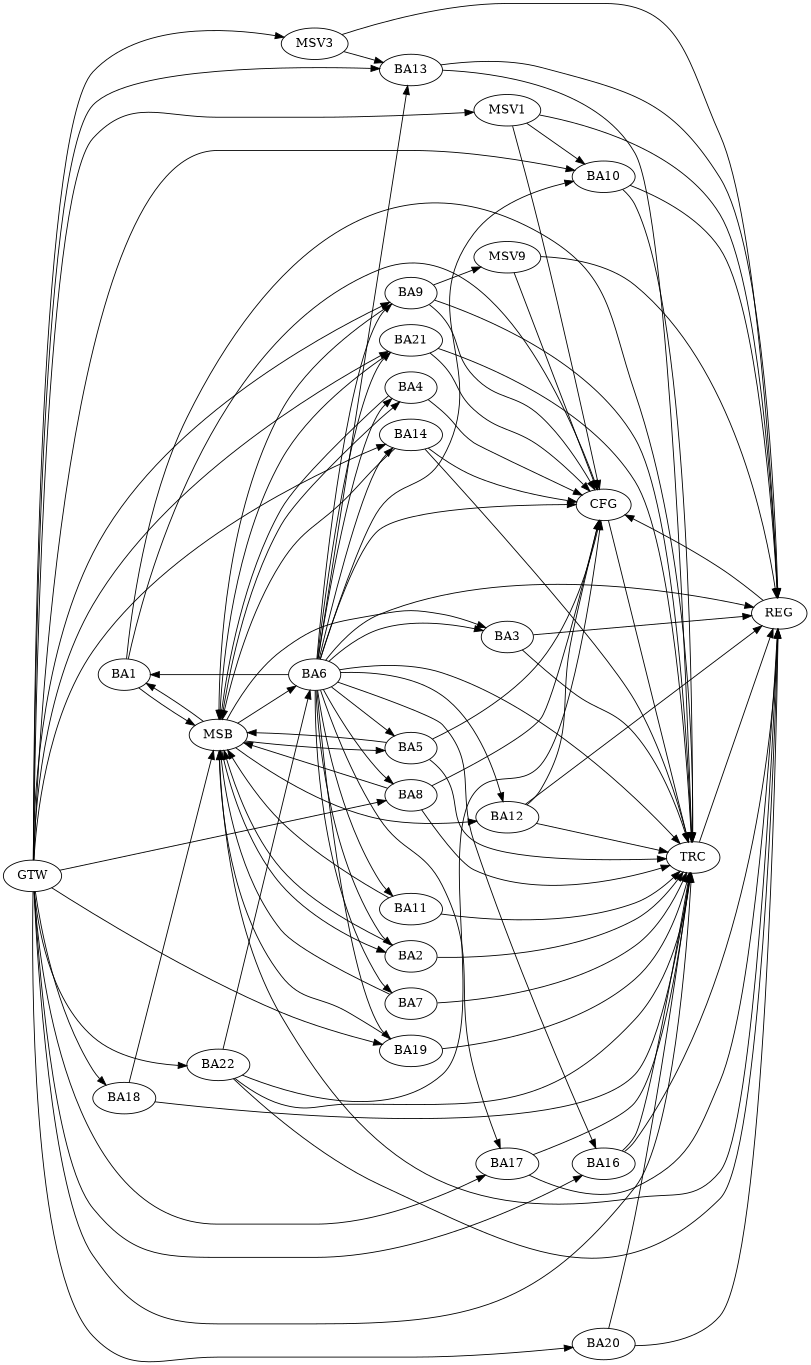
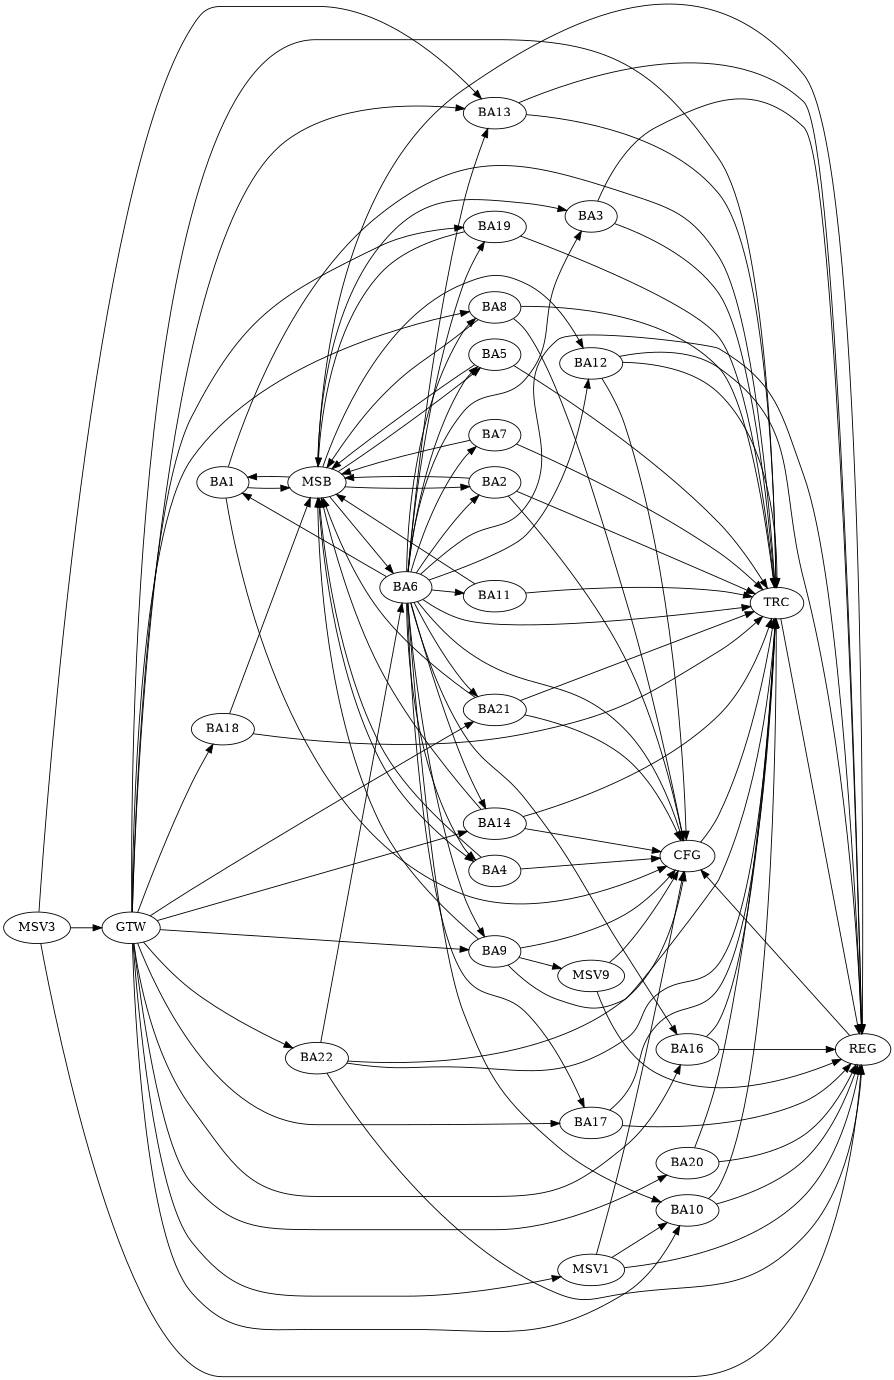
edge "GTW" -> "MSV3": reversed
edge "BA5" -> "CFG": now "BA2" -> "CFG"
